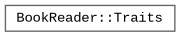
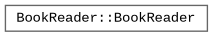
node "BookReader::Traits": label "BookReader::Traits" -> "BookReader::BookReader"
